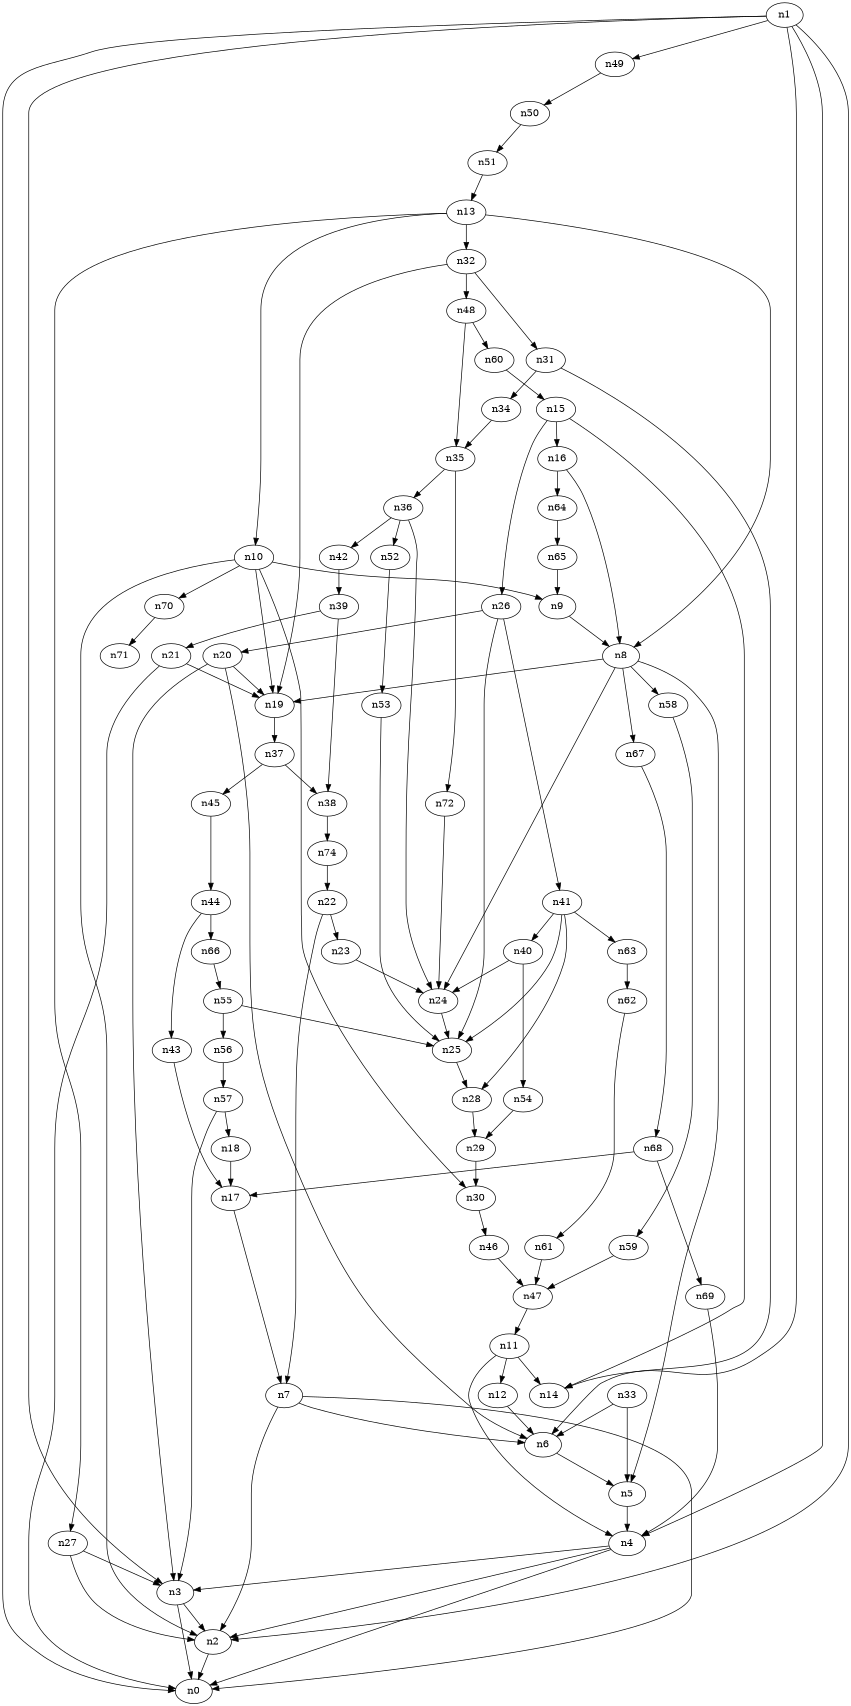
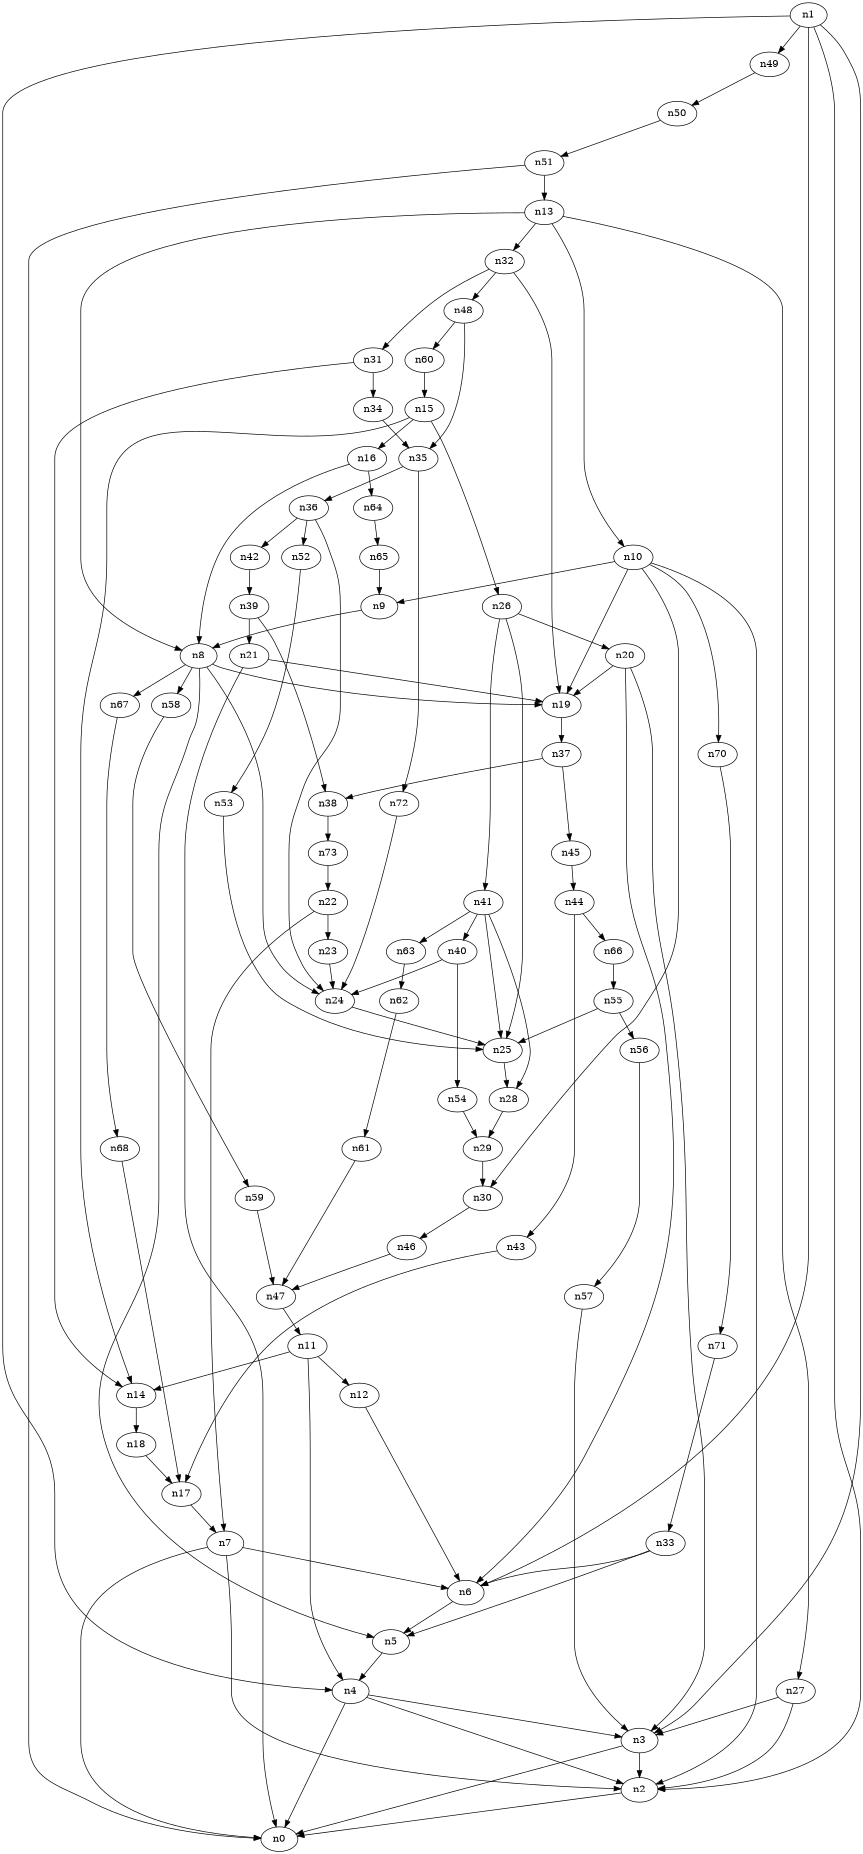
edge "n1" -> "n0": now "n51" -> "n0"
node "n74": label "n74" -> "n73"
edge "n57" -> "n18": now "n14" -> "n18"
node "n69": removed
edge "n71" -> "n33": added
